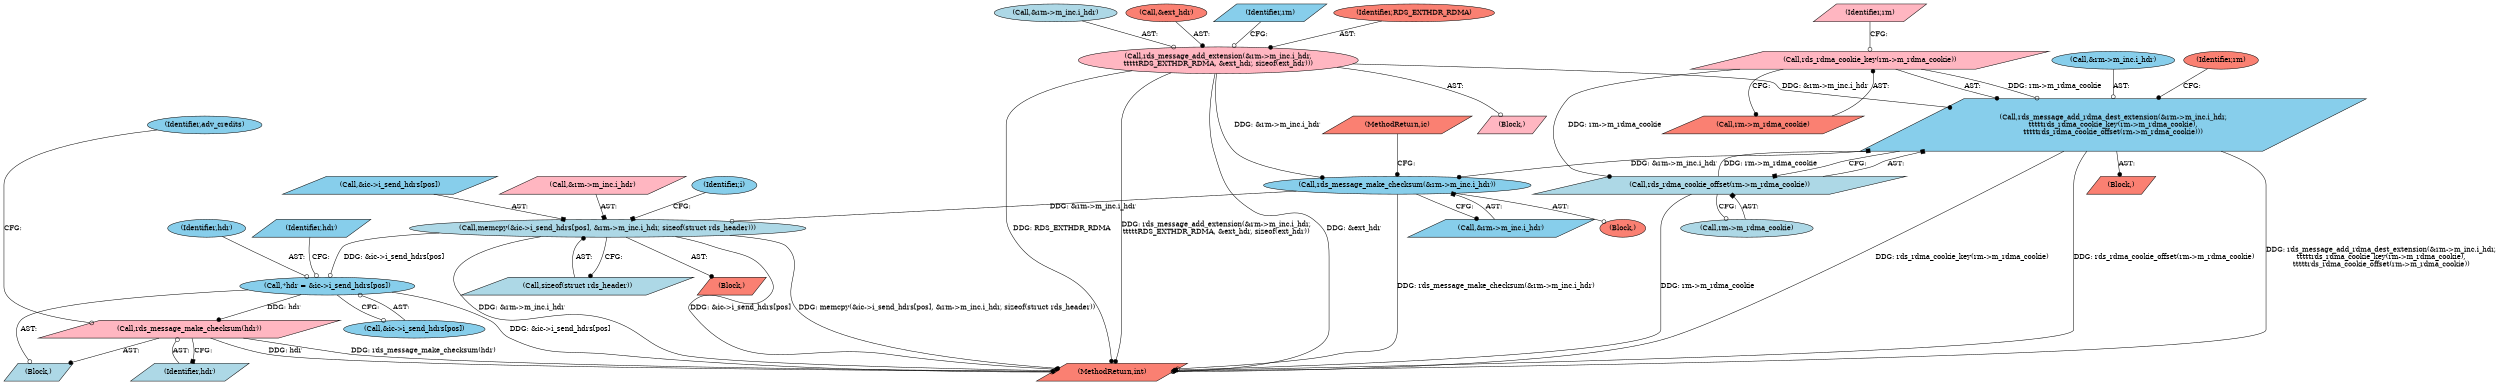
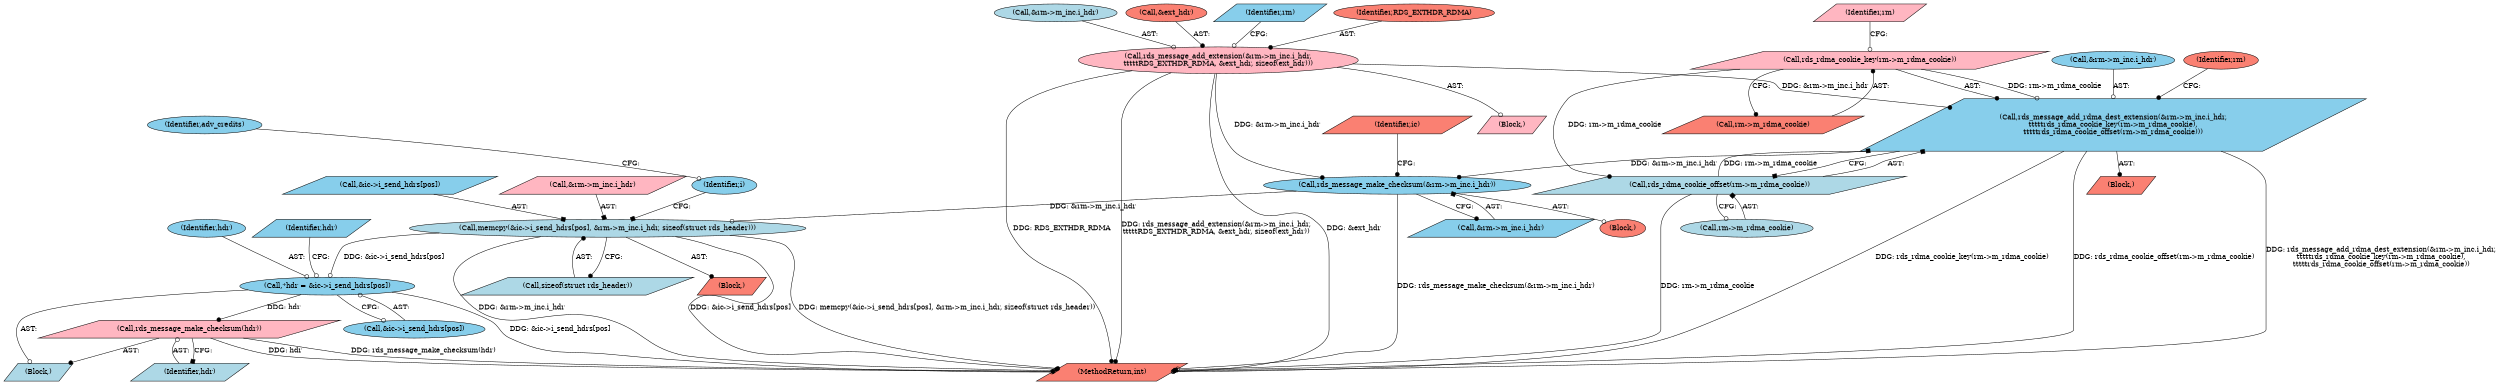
node "(MethodReturn,ic)": label "(MethodReturn,ic)" -> "(Identifier,ic)"
edge "(Identifier,adv_credits)" -> "(Call,rds_message_make_checksum(hdr))": now "(Identifier,adv_credits)" -> "(Identifier,i)"
